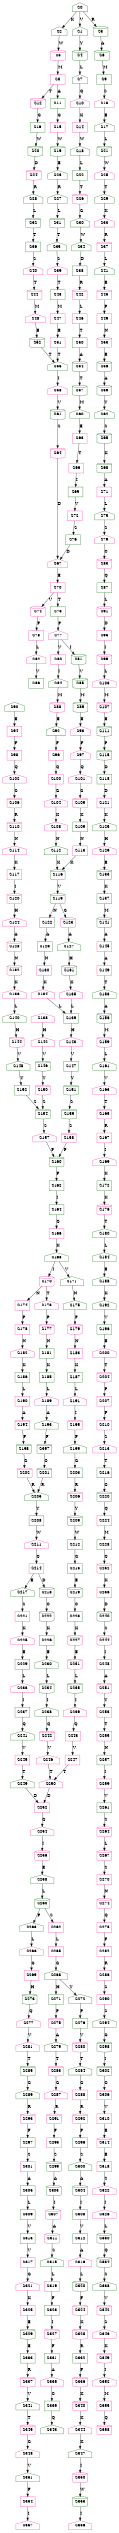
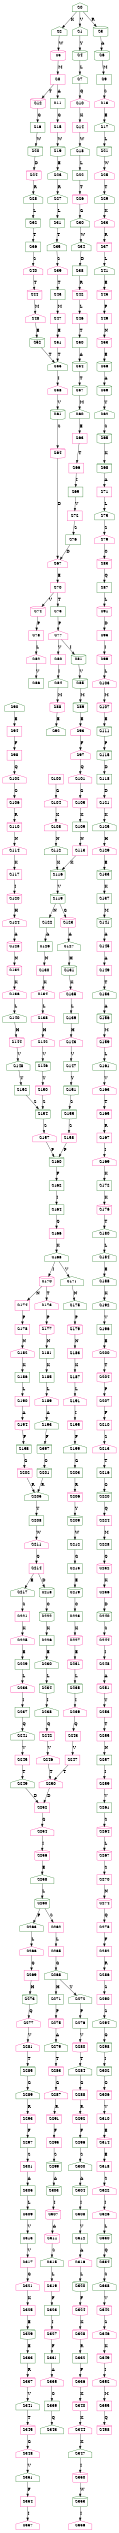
node "S96": removed
edge "S134" -> "S139": now "S134" -> "S138"
node "S187": color darkgreen -> deeppink
node "S358": label "S358" -> "S458"
